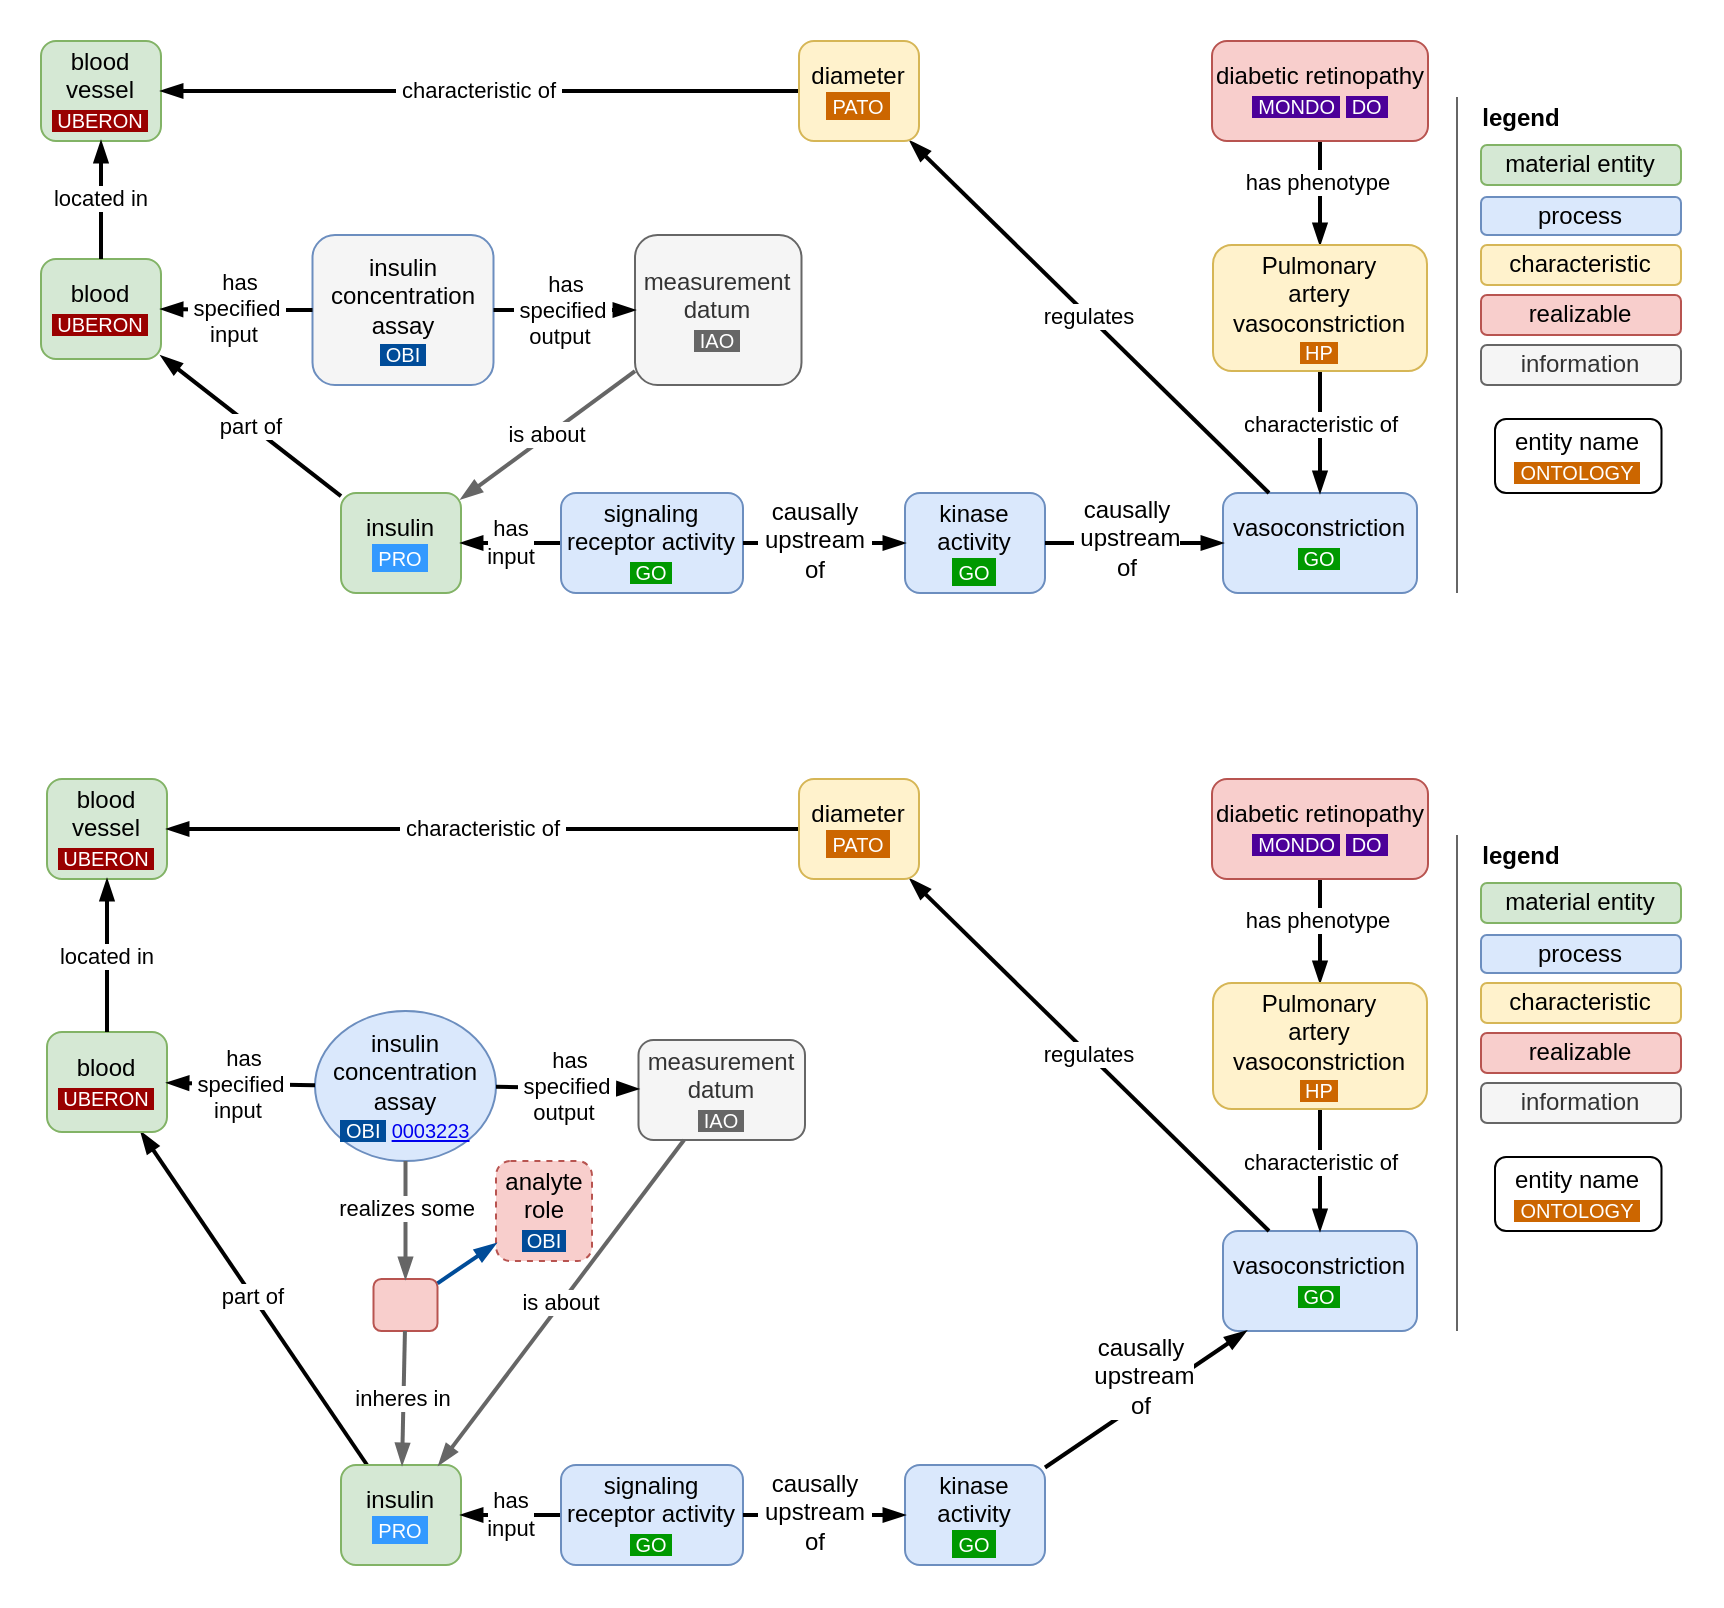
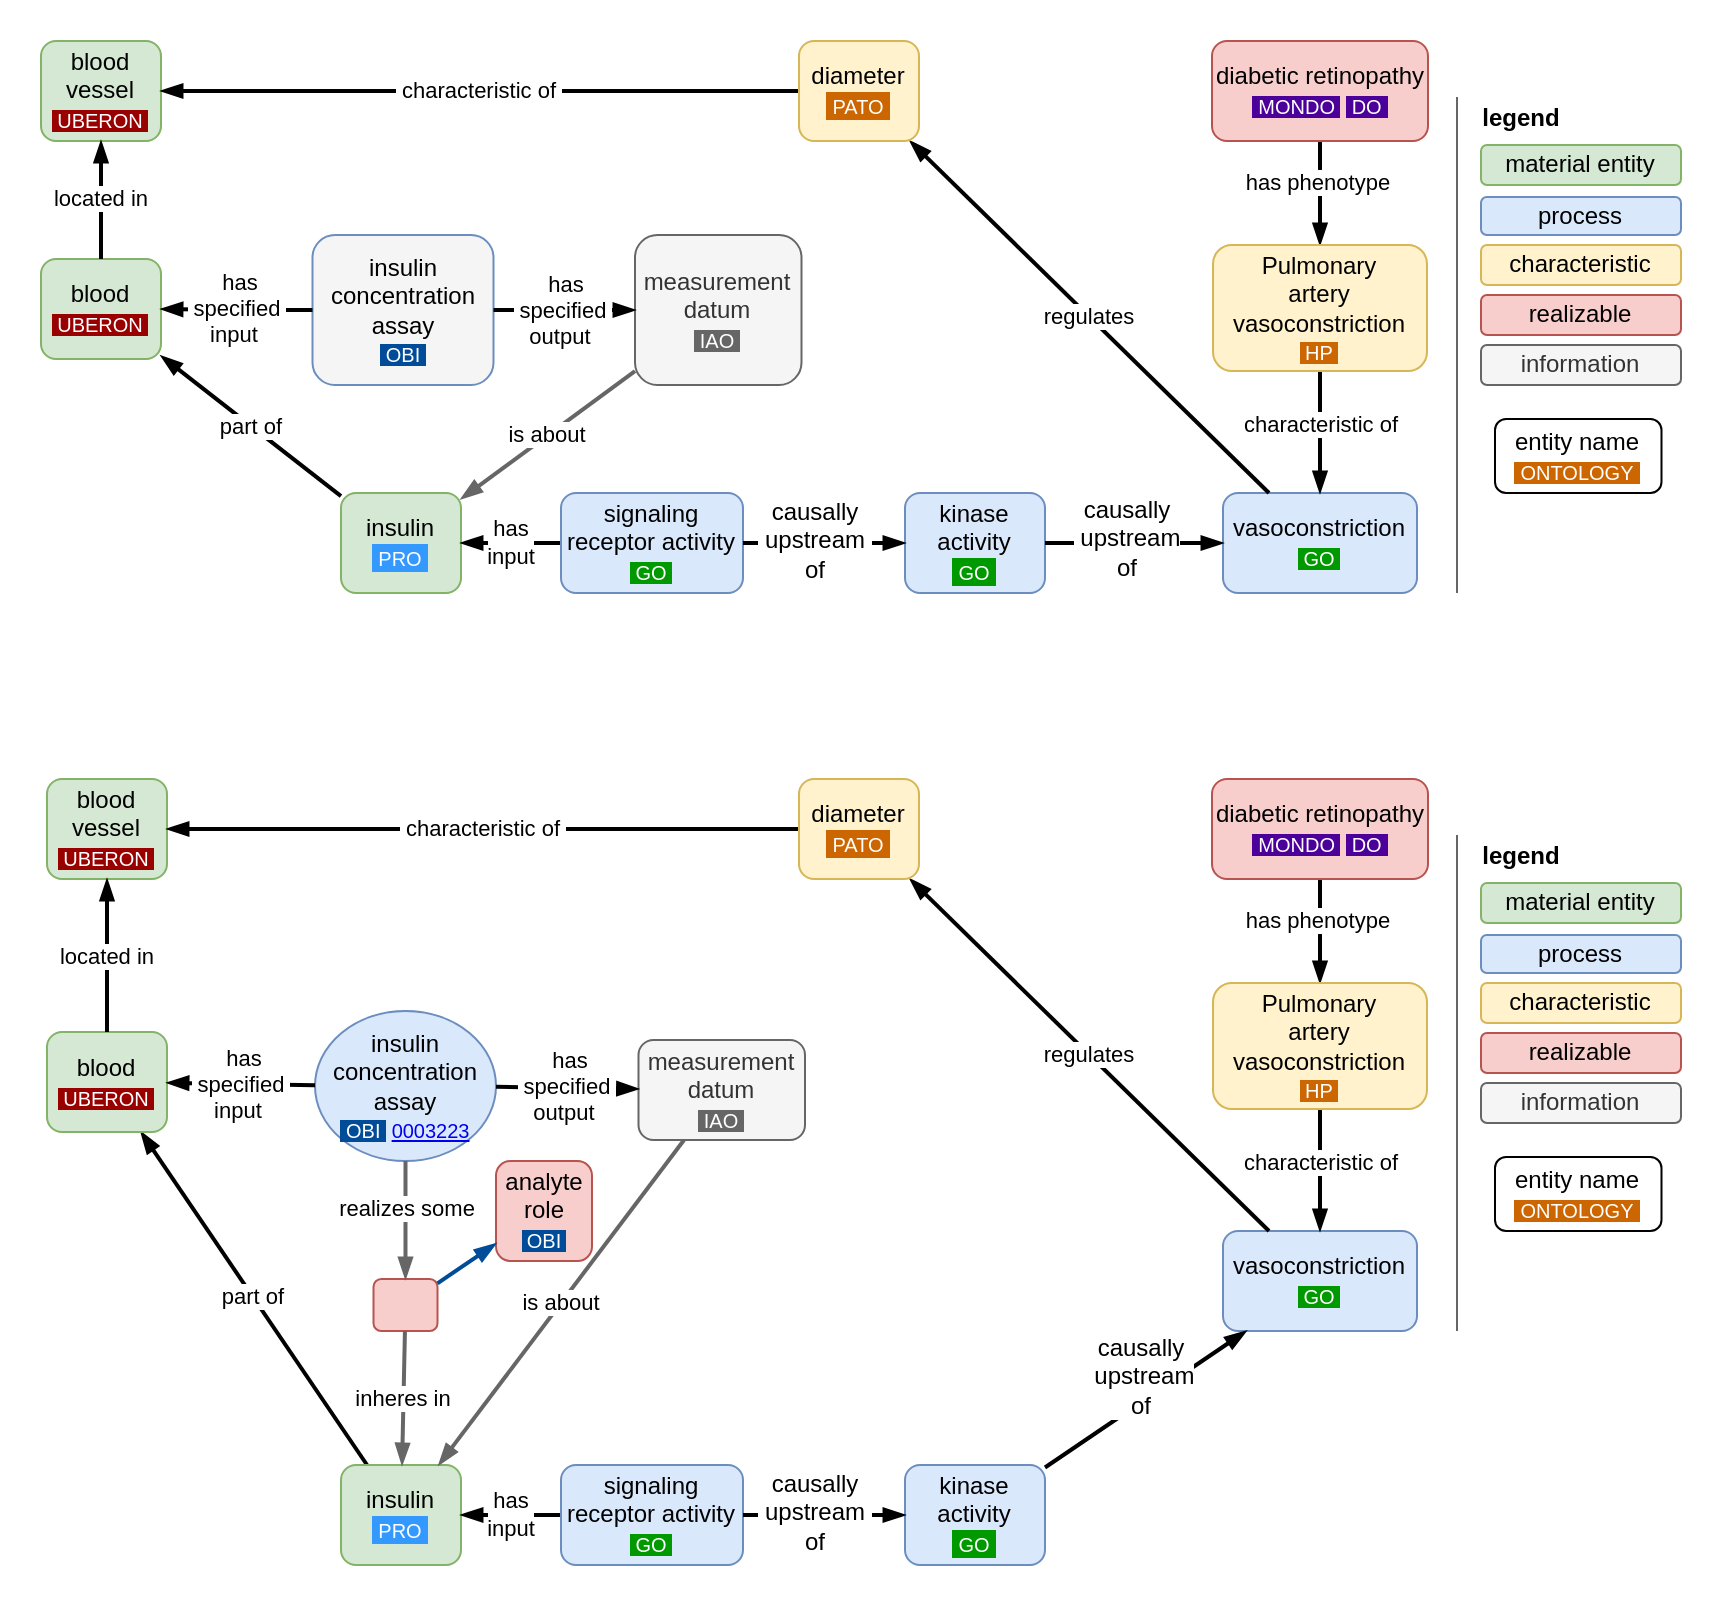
node "analyte role OBI": style dashed -> solid
